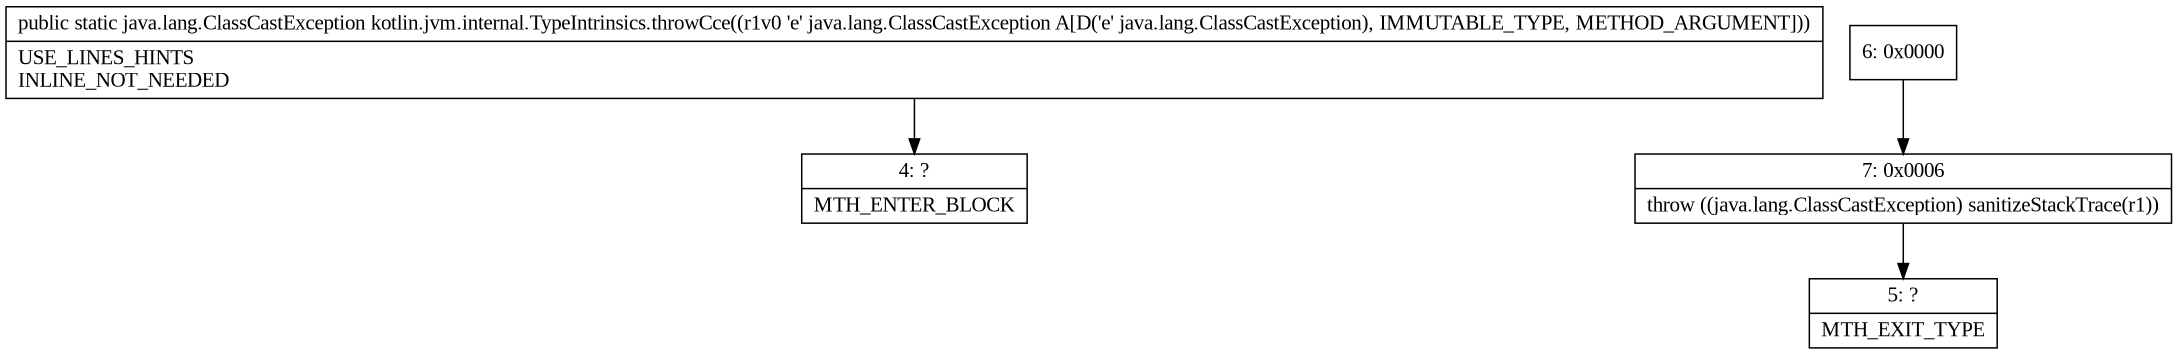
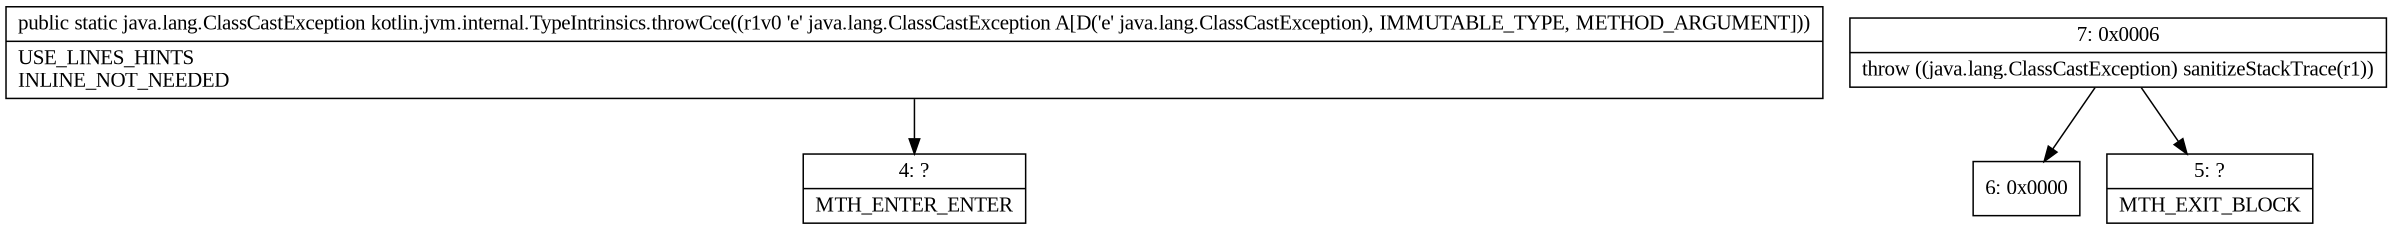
edge "6: 0x0000" -> "7: 0x0006": reversed
node "4: ?": text "MTH_ENTER_BLOCK" -> "MTH_ENTER_ENTER"
node "5: ?": text "MTH_EXIT_TYPE" -> "MTH_EXIT_BLOCK"
